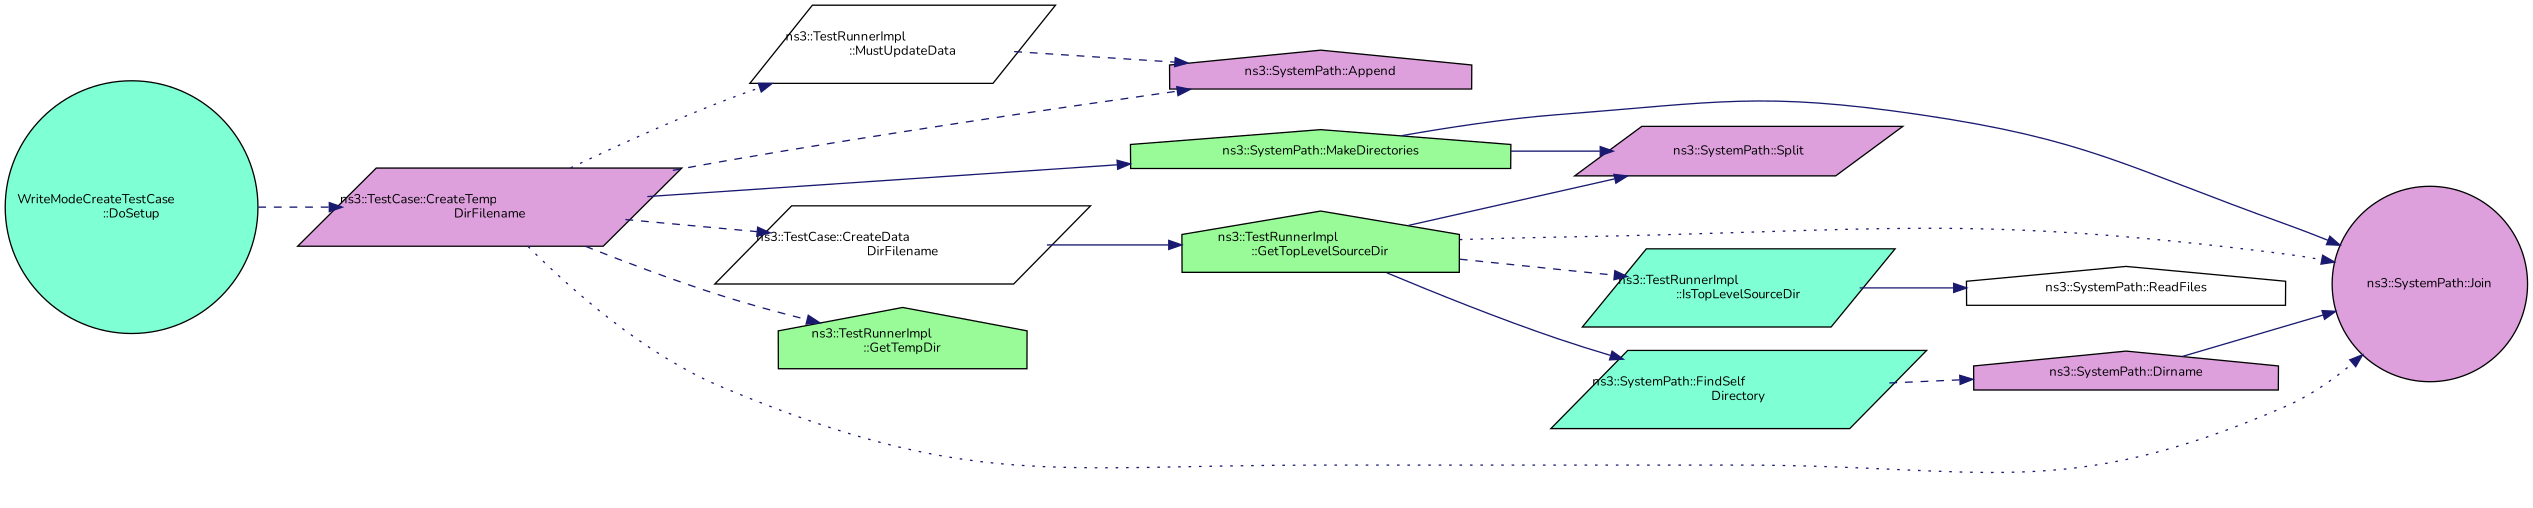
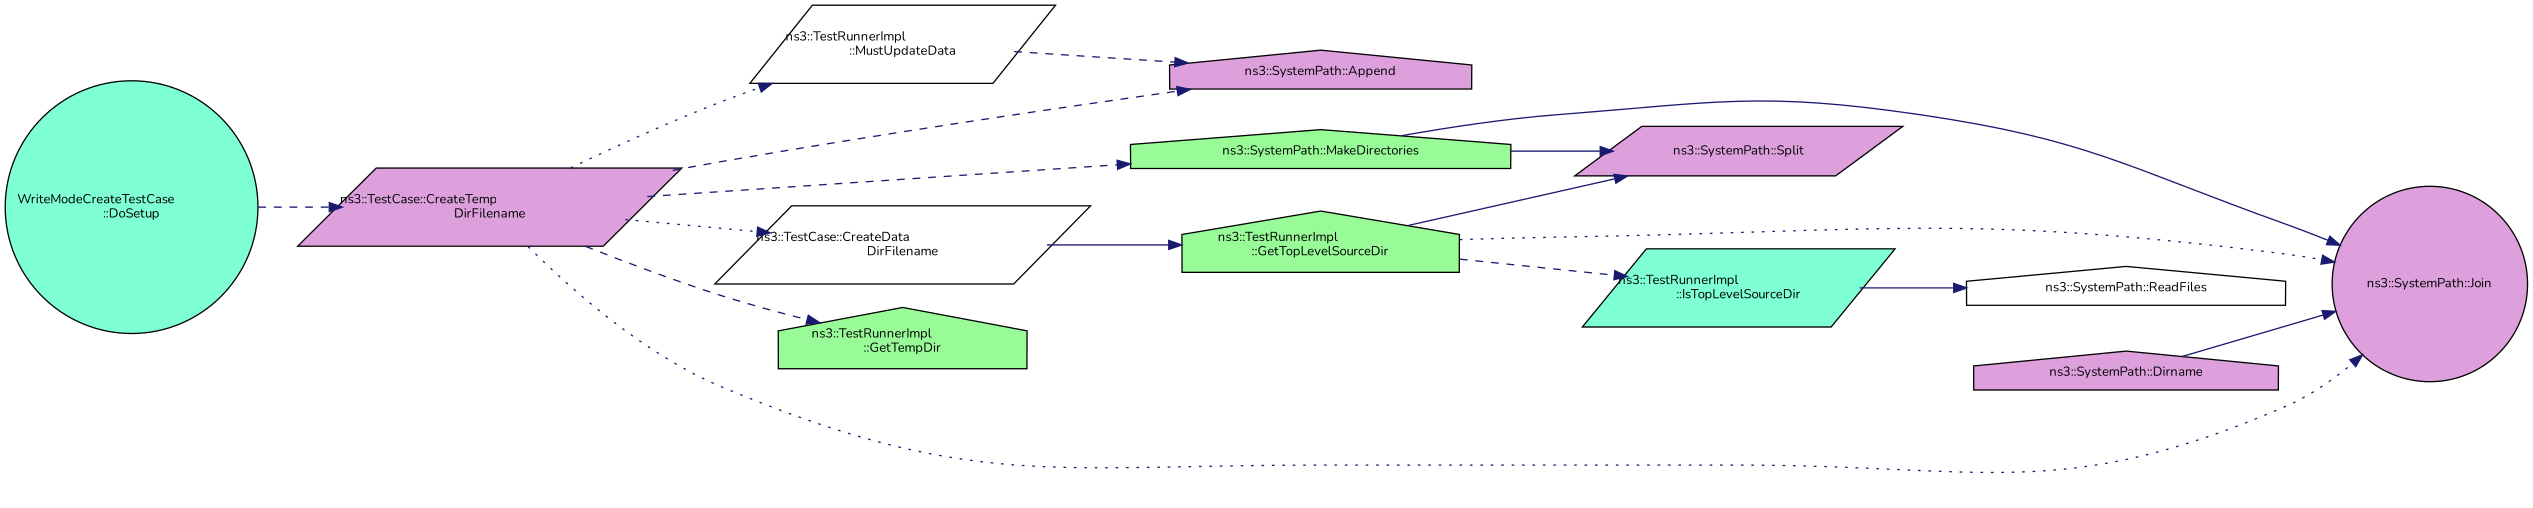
edge "ns3::TestCase::CreateTemp DirFilename" -> "ns3::SystemPath::MakeDirectories": style solid -> dashed
edge "ns3::TestCase::CreateTemp DirFilename" -> "ns3::TestCase::CreateData DirFilename": style dashed -> dotted
node "ns3::SystemPath::FindSelf Directory": removed
